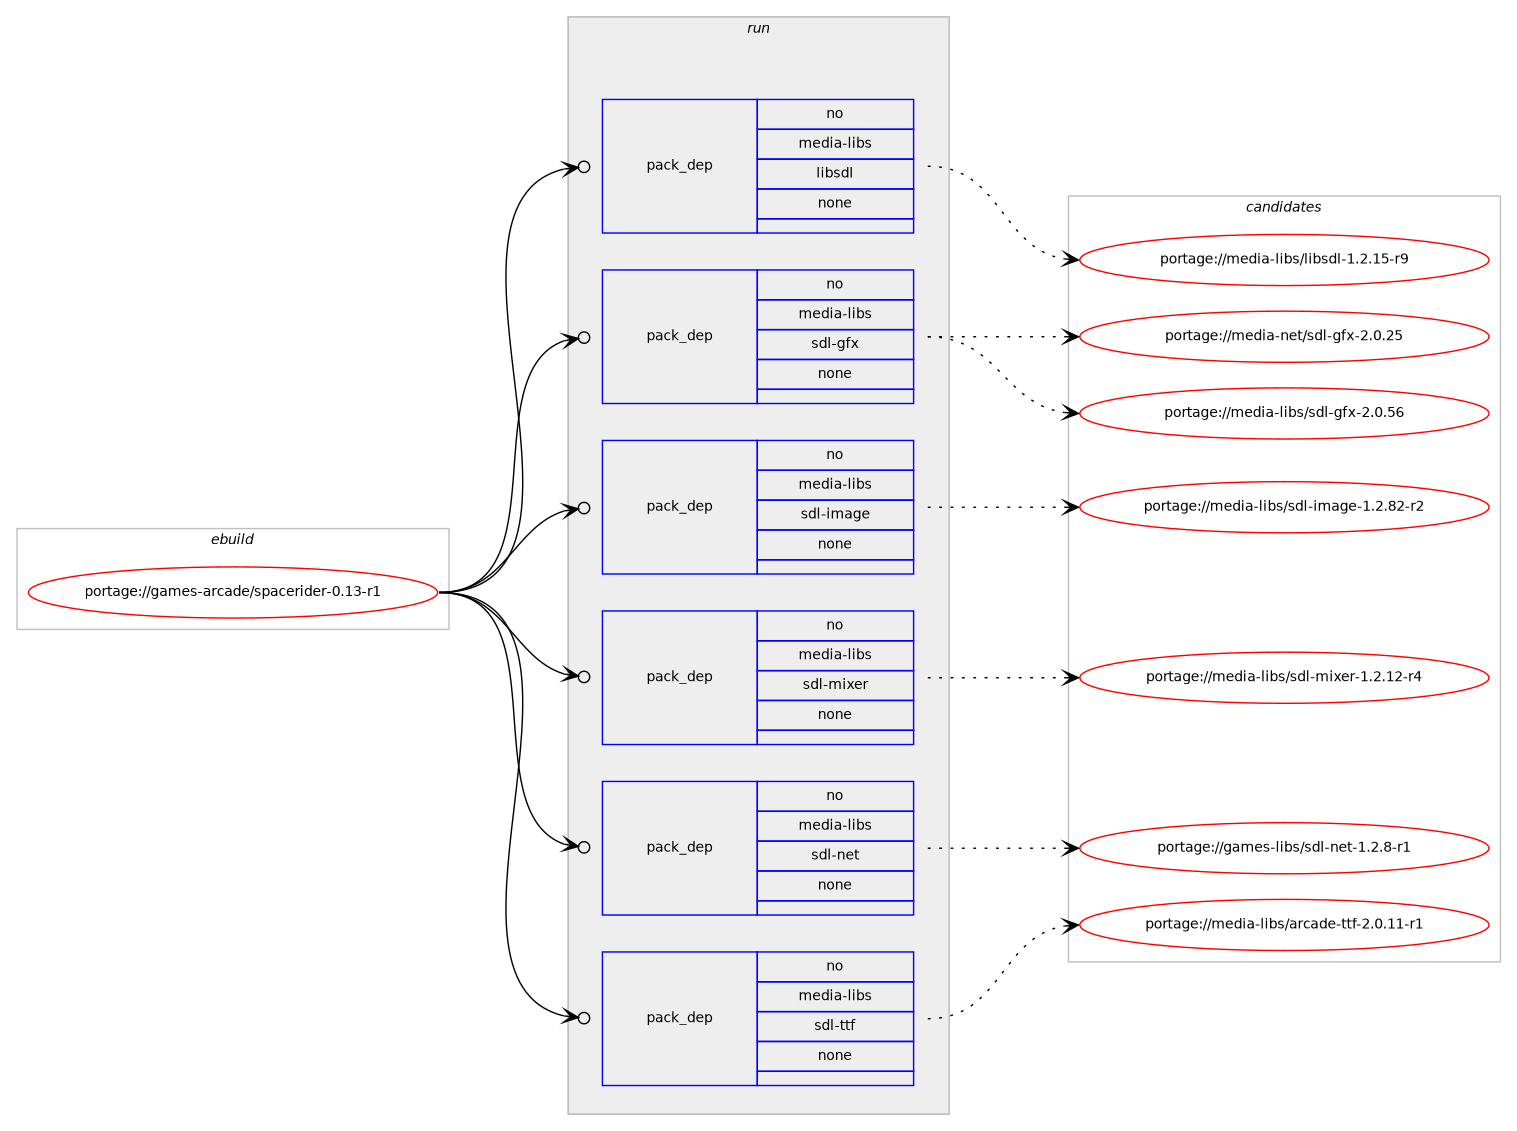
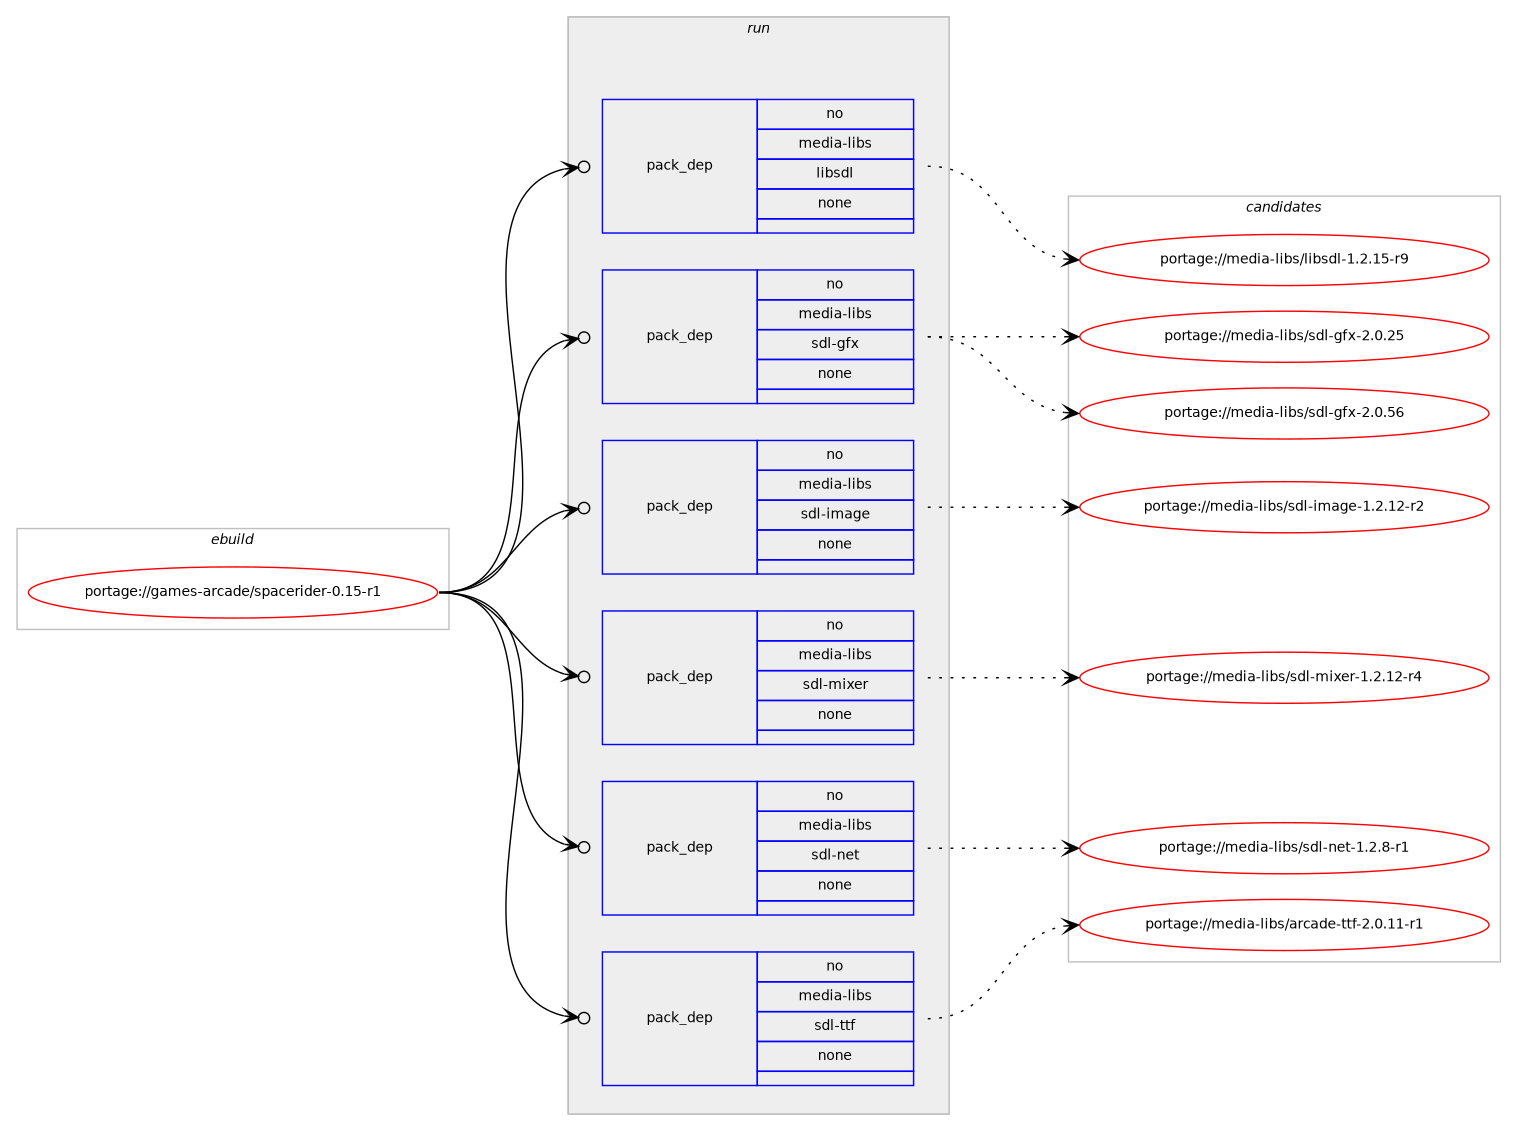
node "portage://media-net/sdl-gfx-2.0.25": label "portage://media-net/sdl-gfx-2.0.25" -> "portage://media-libs/sdl-gfx-2.0.25"
node "portage://media-libs/sdl-image-1.2.82-r2": label "portage://media-libs/sdl-image-1.2.82-r2" -> "portage://media-libs/sdl-image-1.2.12-r2"
node "portage://games-arcade/spacerider-0.13-r1": label "portage://games-arcade/spacerider-0.13-r1" -> "portage://games-arcade/spacerider-0.15-r1"
node "portage://games-libs/sdl-net-1.2.8-r1": label "portage://games-libs/sdl-net-1.2.8-r1" -> "portage://media-libs/sdl-net-1.2.8-r1"
